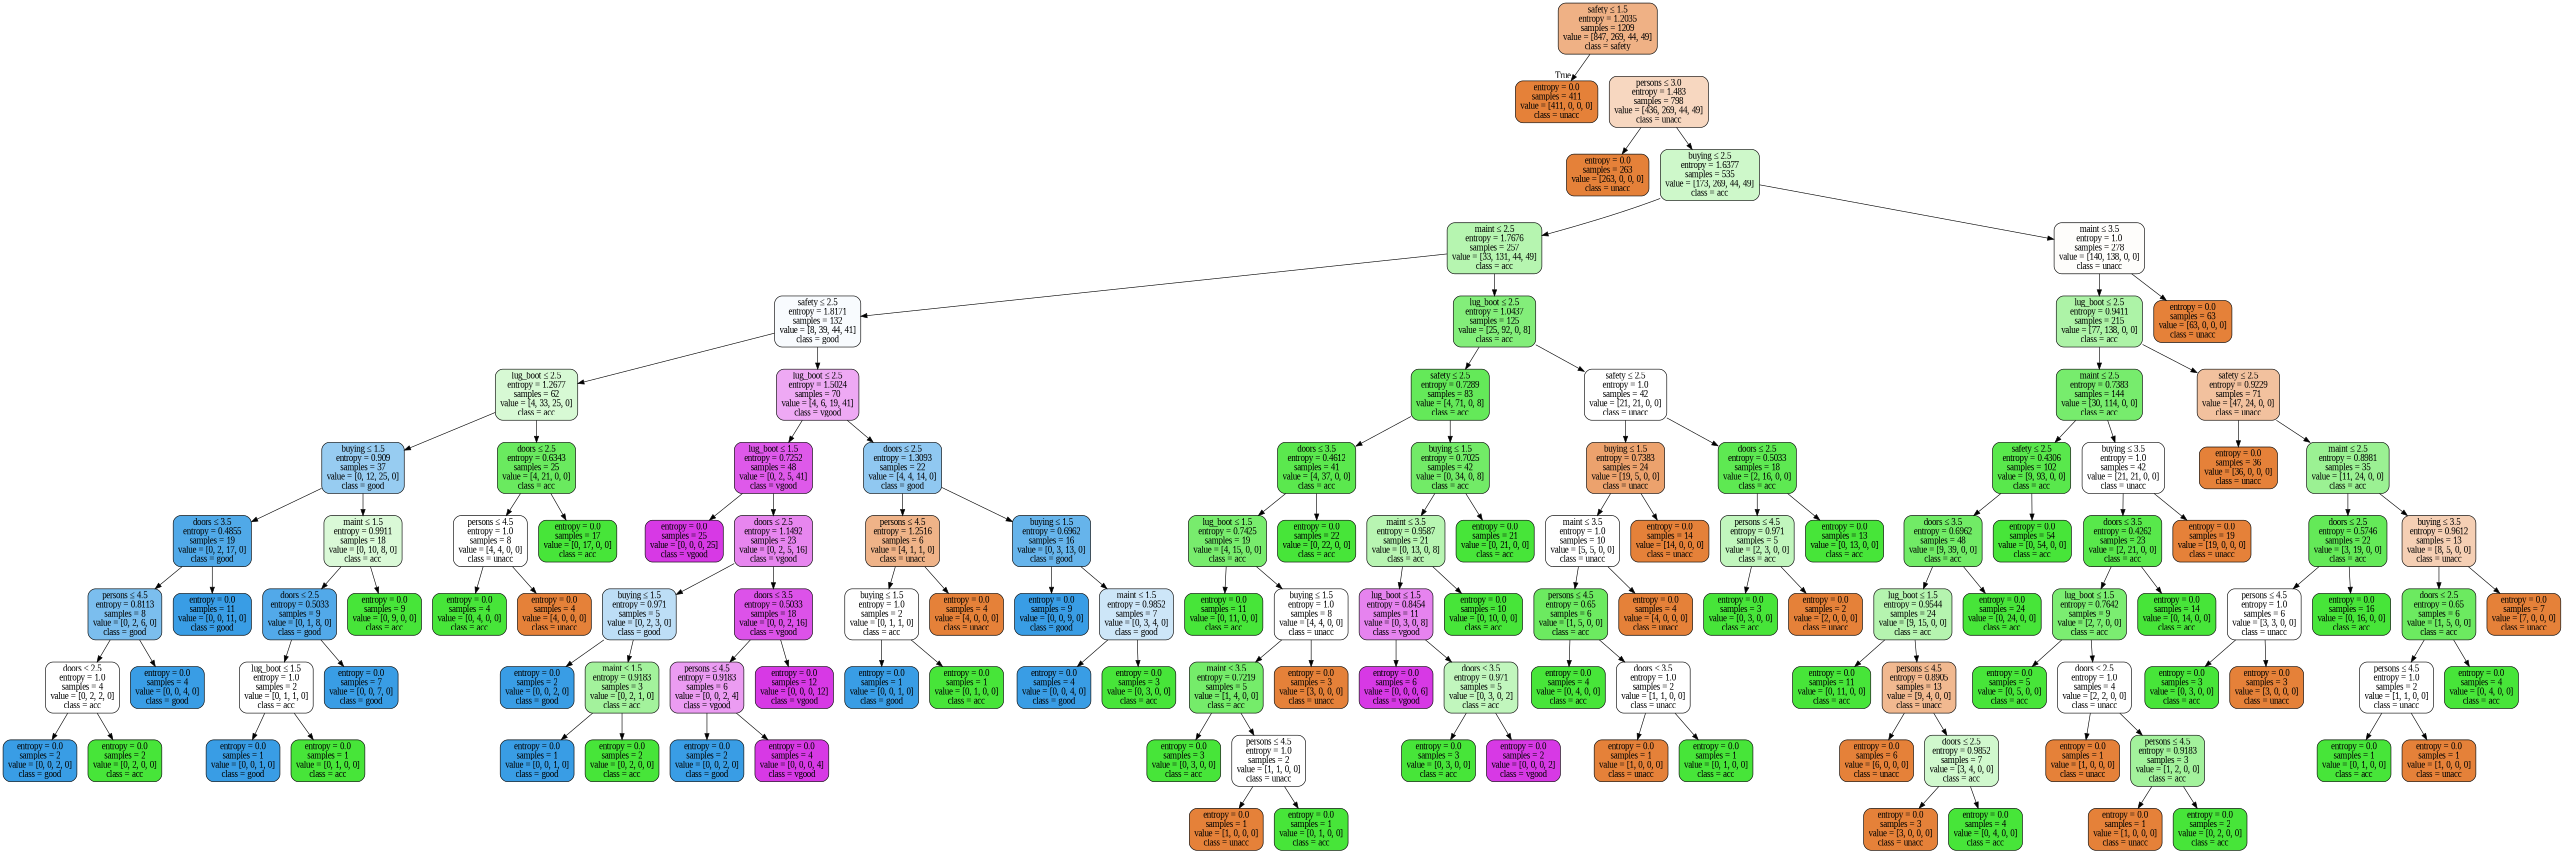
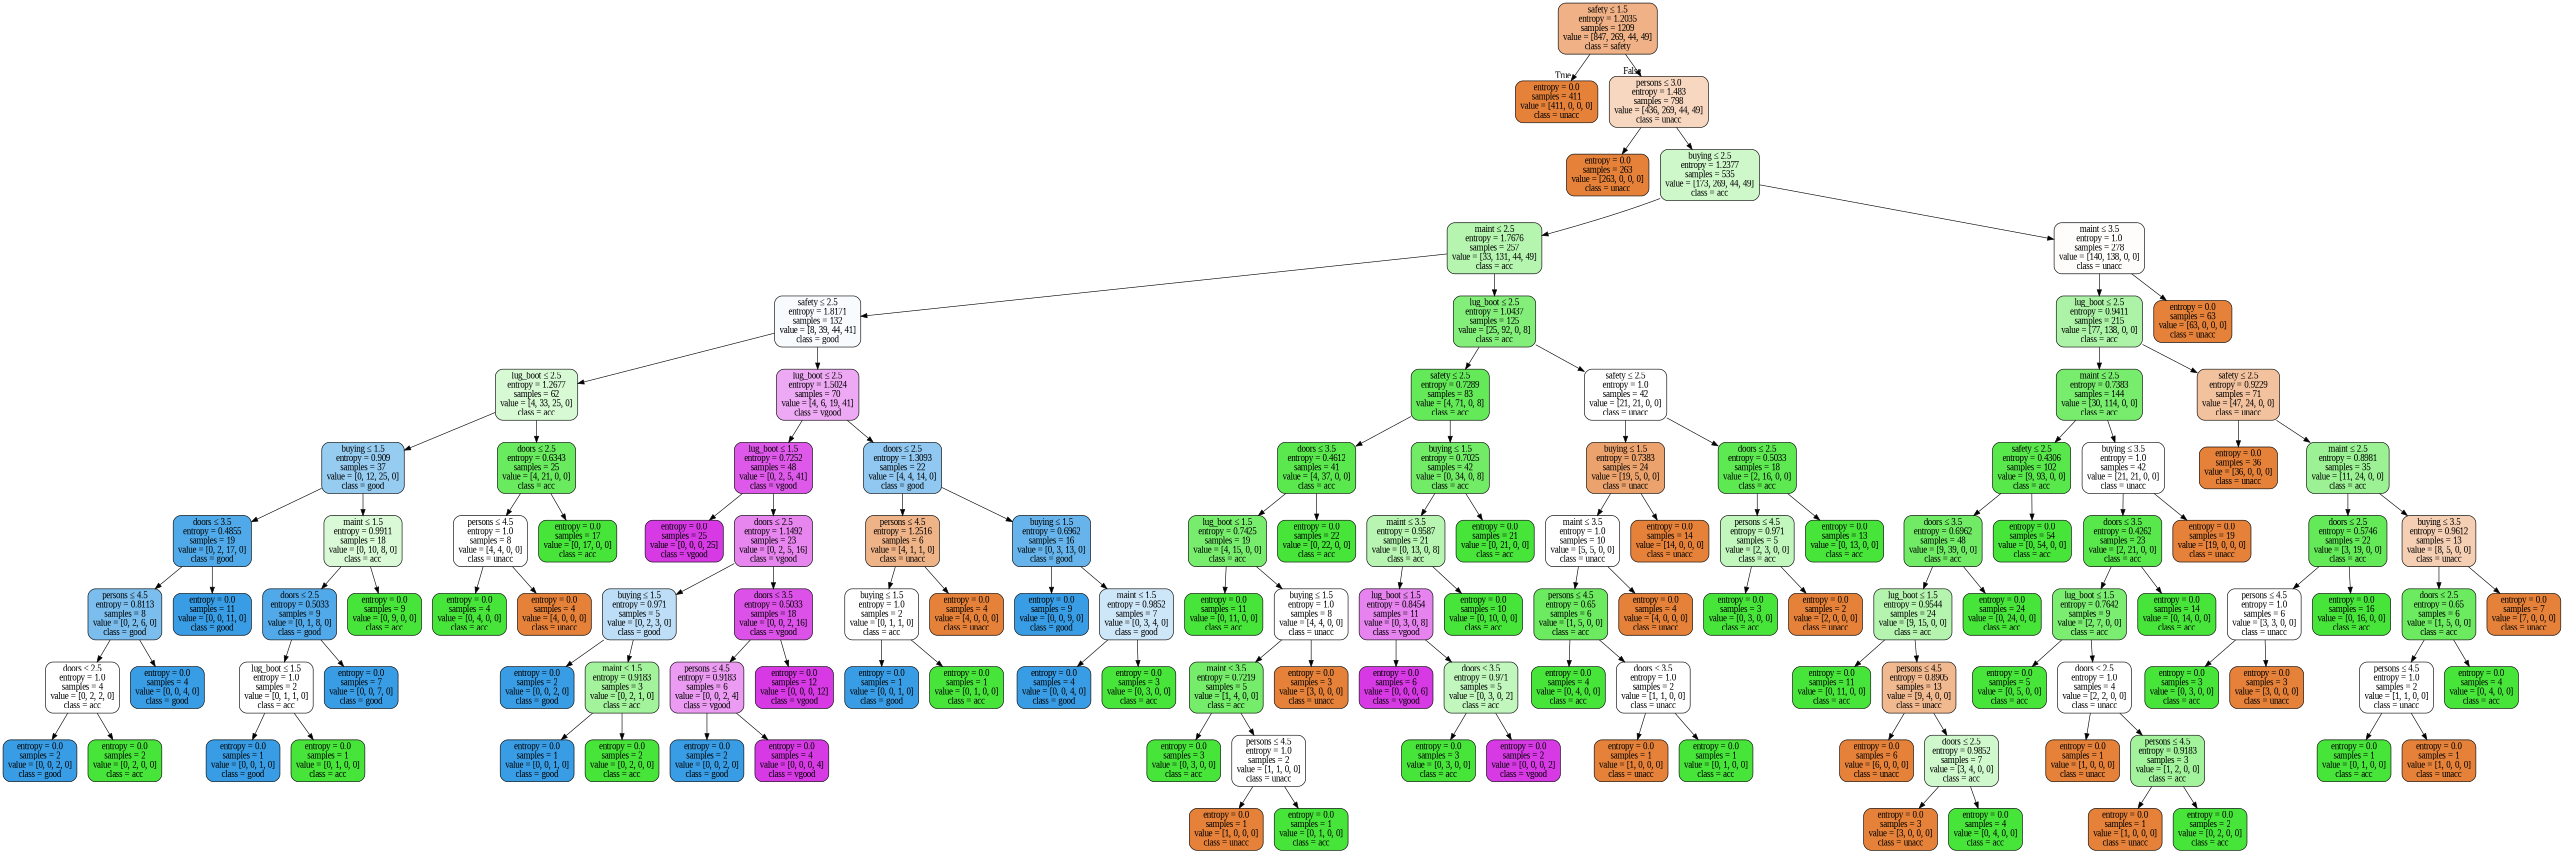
edge "safety ≤ 1.5" -> "persons ≤ 3.0": added
node "buying ≤ 2.5": text "entropy = 1.6377" -> "entropy = 1.2377"
